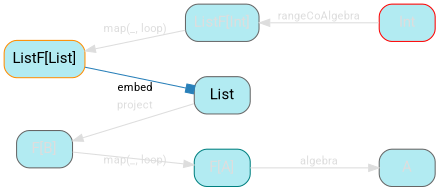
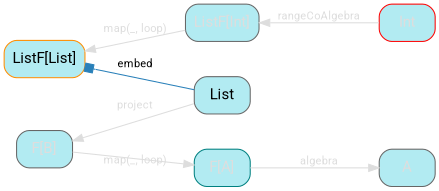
edge "ListF[List]" -> "List": reversed
